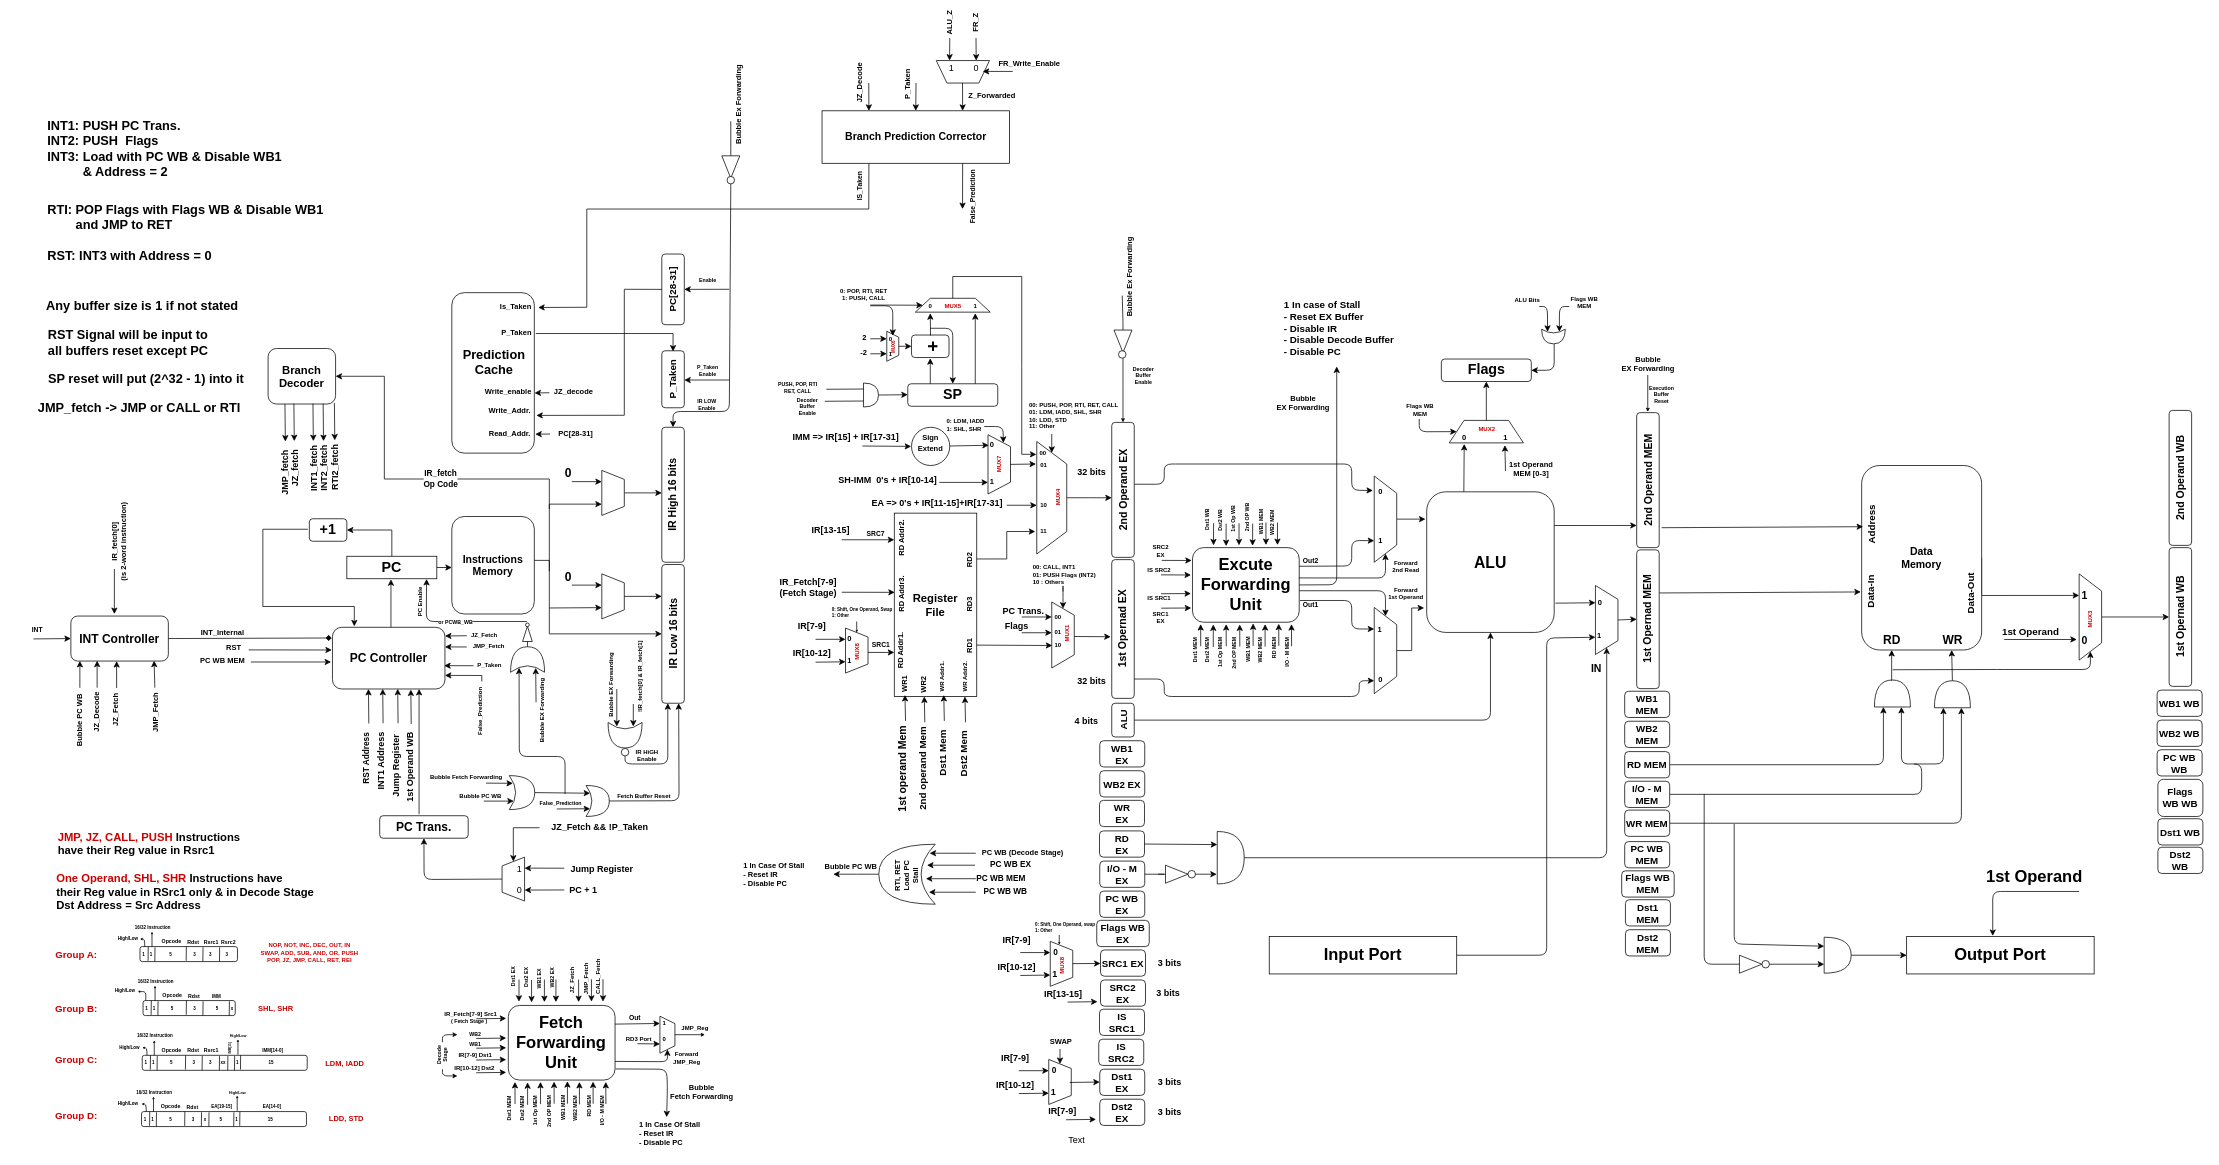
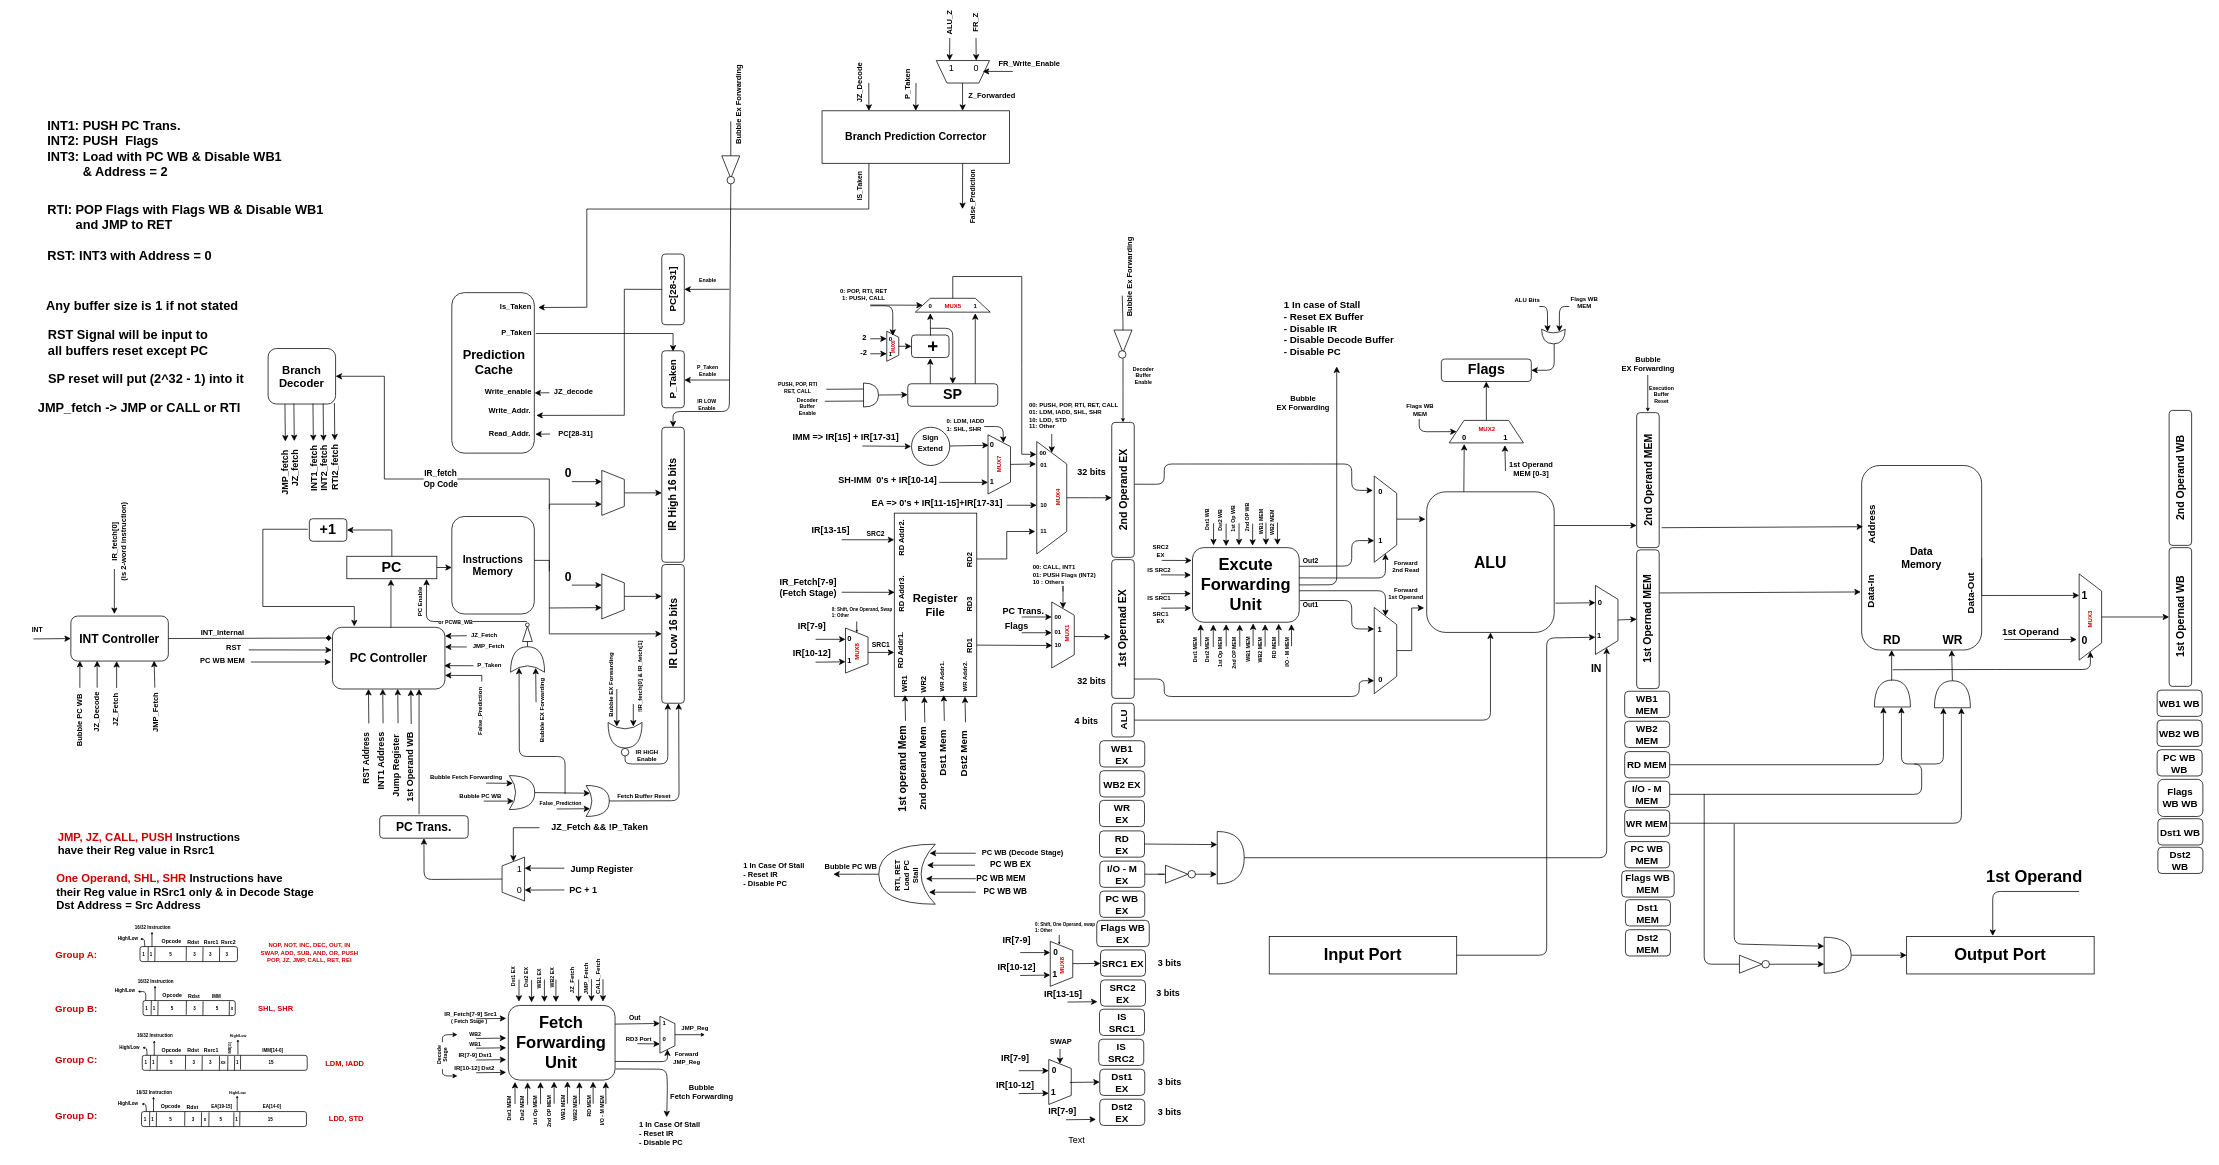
node "SRC7": label "SRC7" -> "SRC2"
